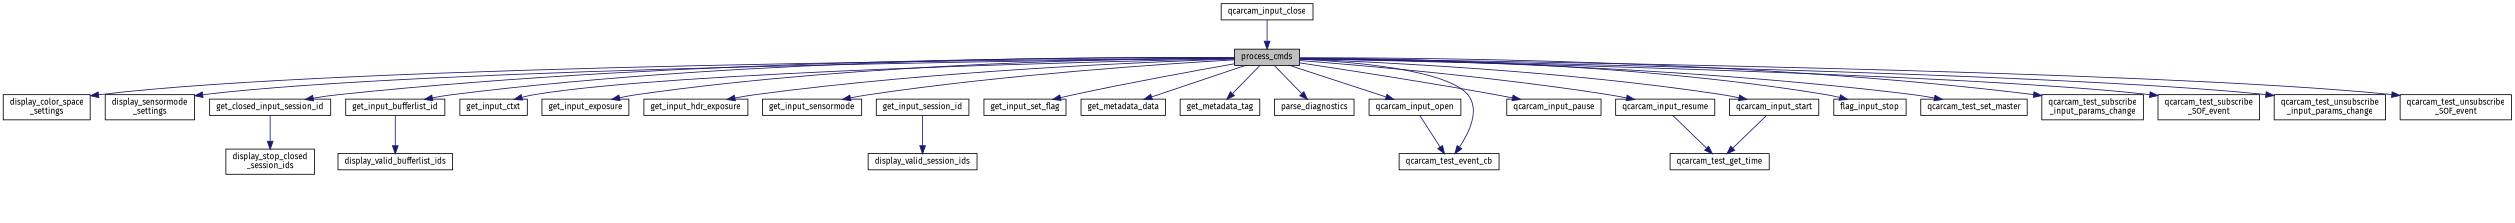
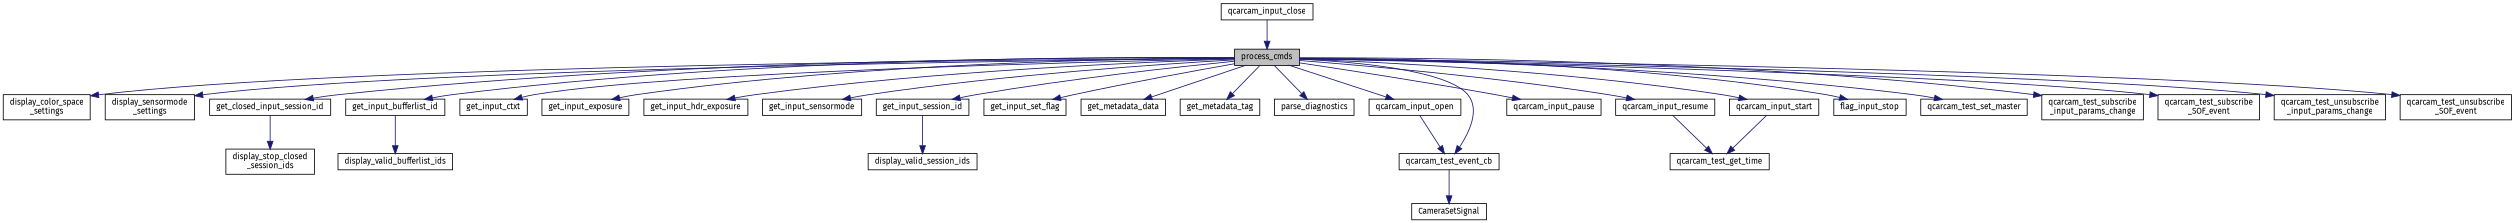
edge "process_cmds" -> "get_input_session_id": added
node "CameraSetSignal": added
